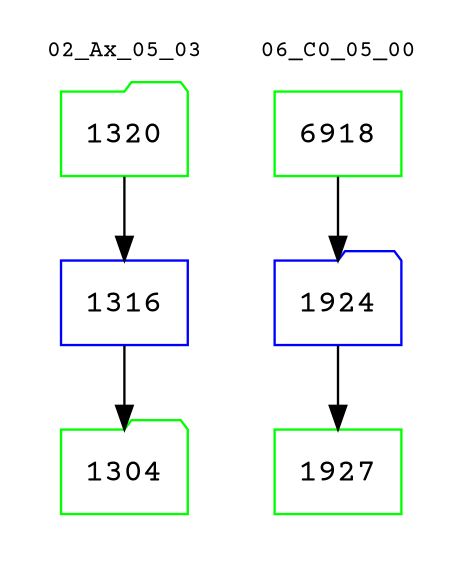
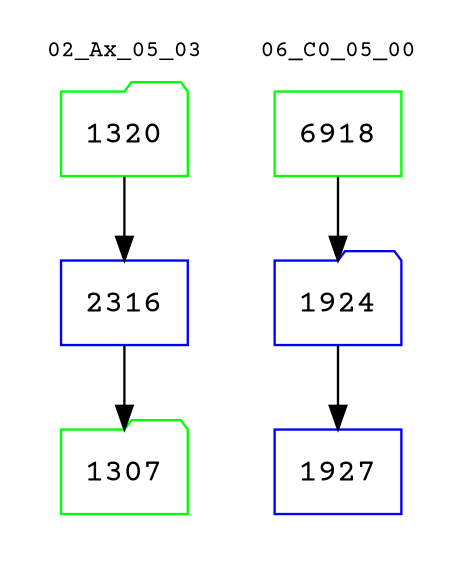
node "1316": label "1316" -> "2316"
node "1304": label "1304" -> "1307"
node "1927": color green -> blue
